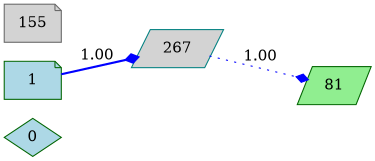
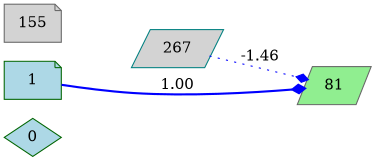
edge "267" -> "81": label "1.00" -> "-1.46"
edge "1" -> "267": now "1" -> "81"
node "81": color darkgreen -> gray40
